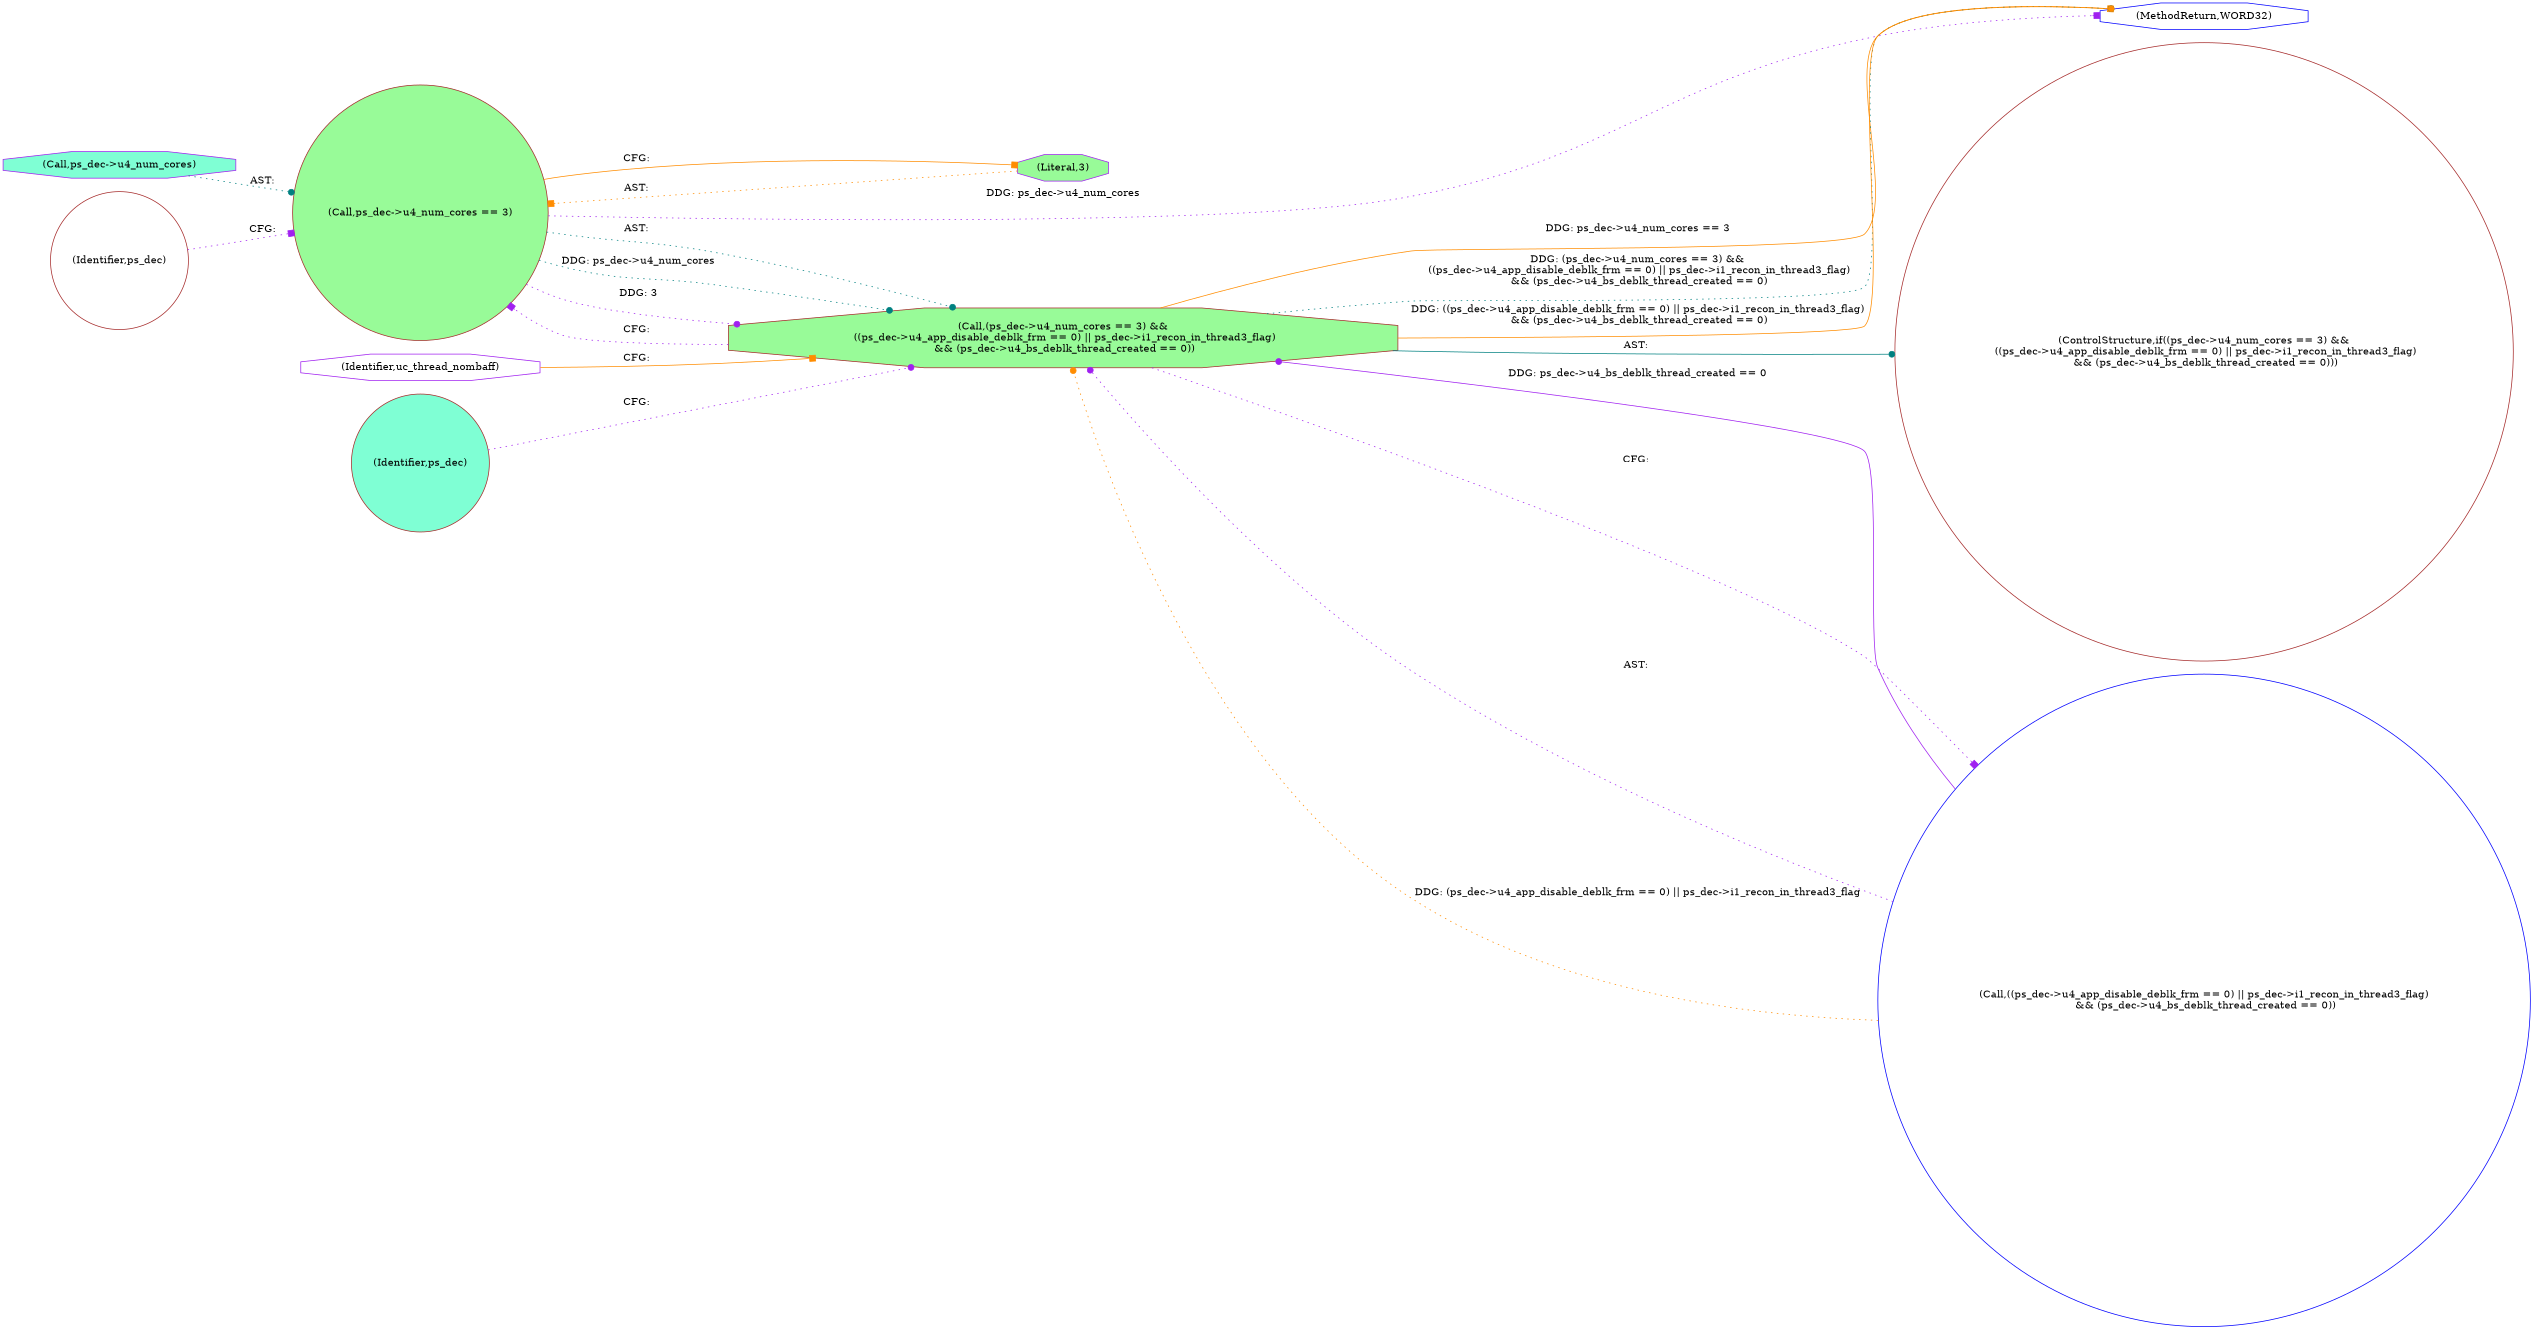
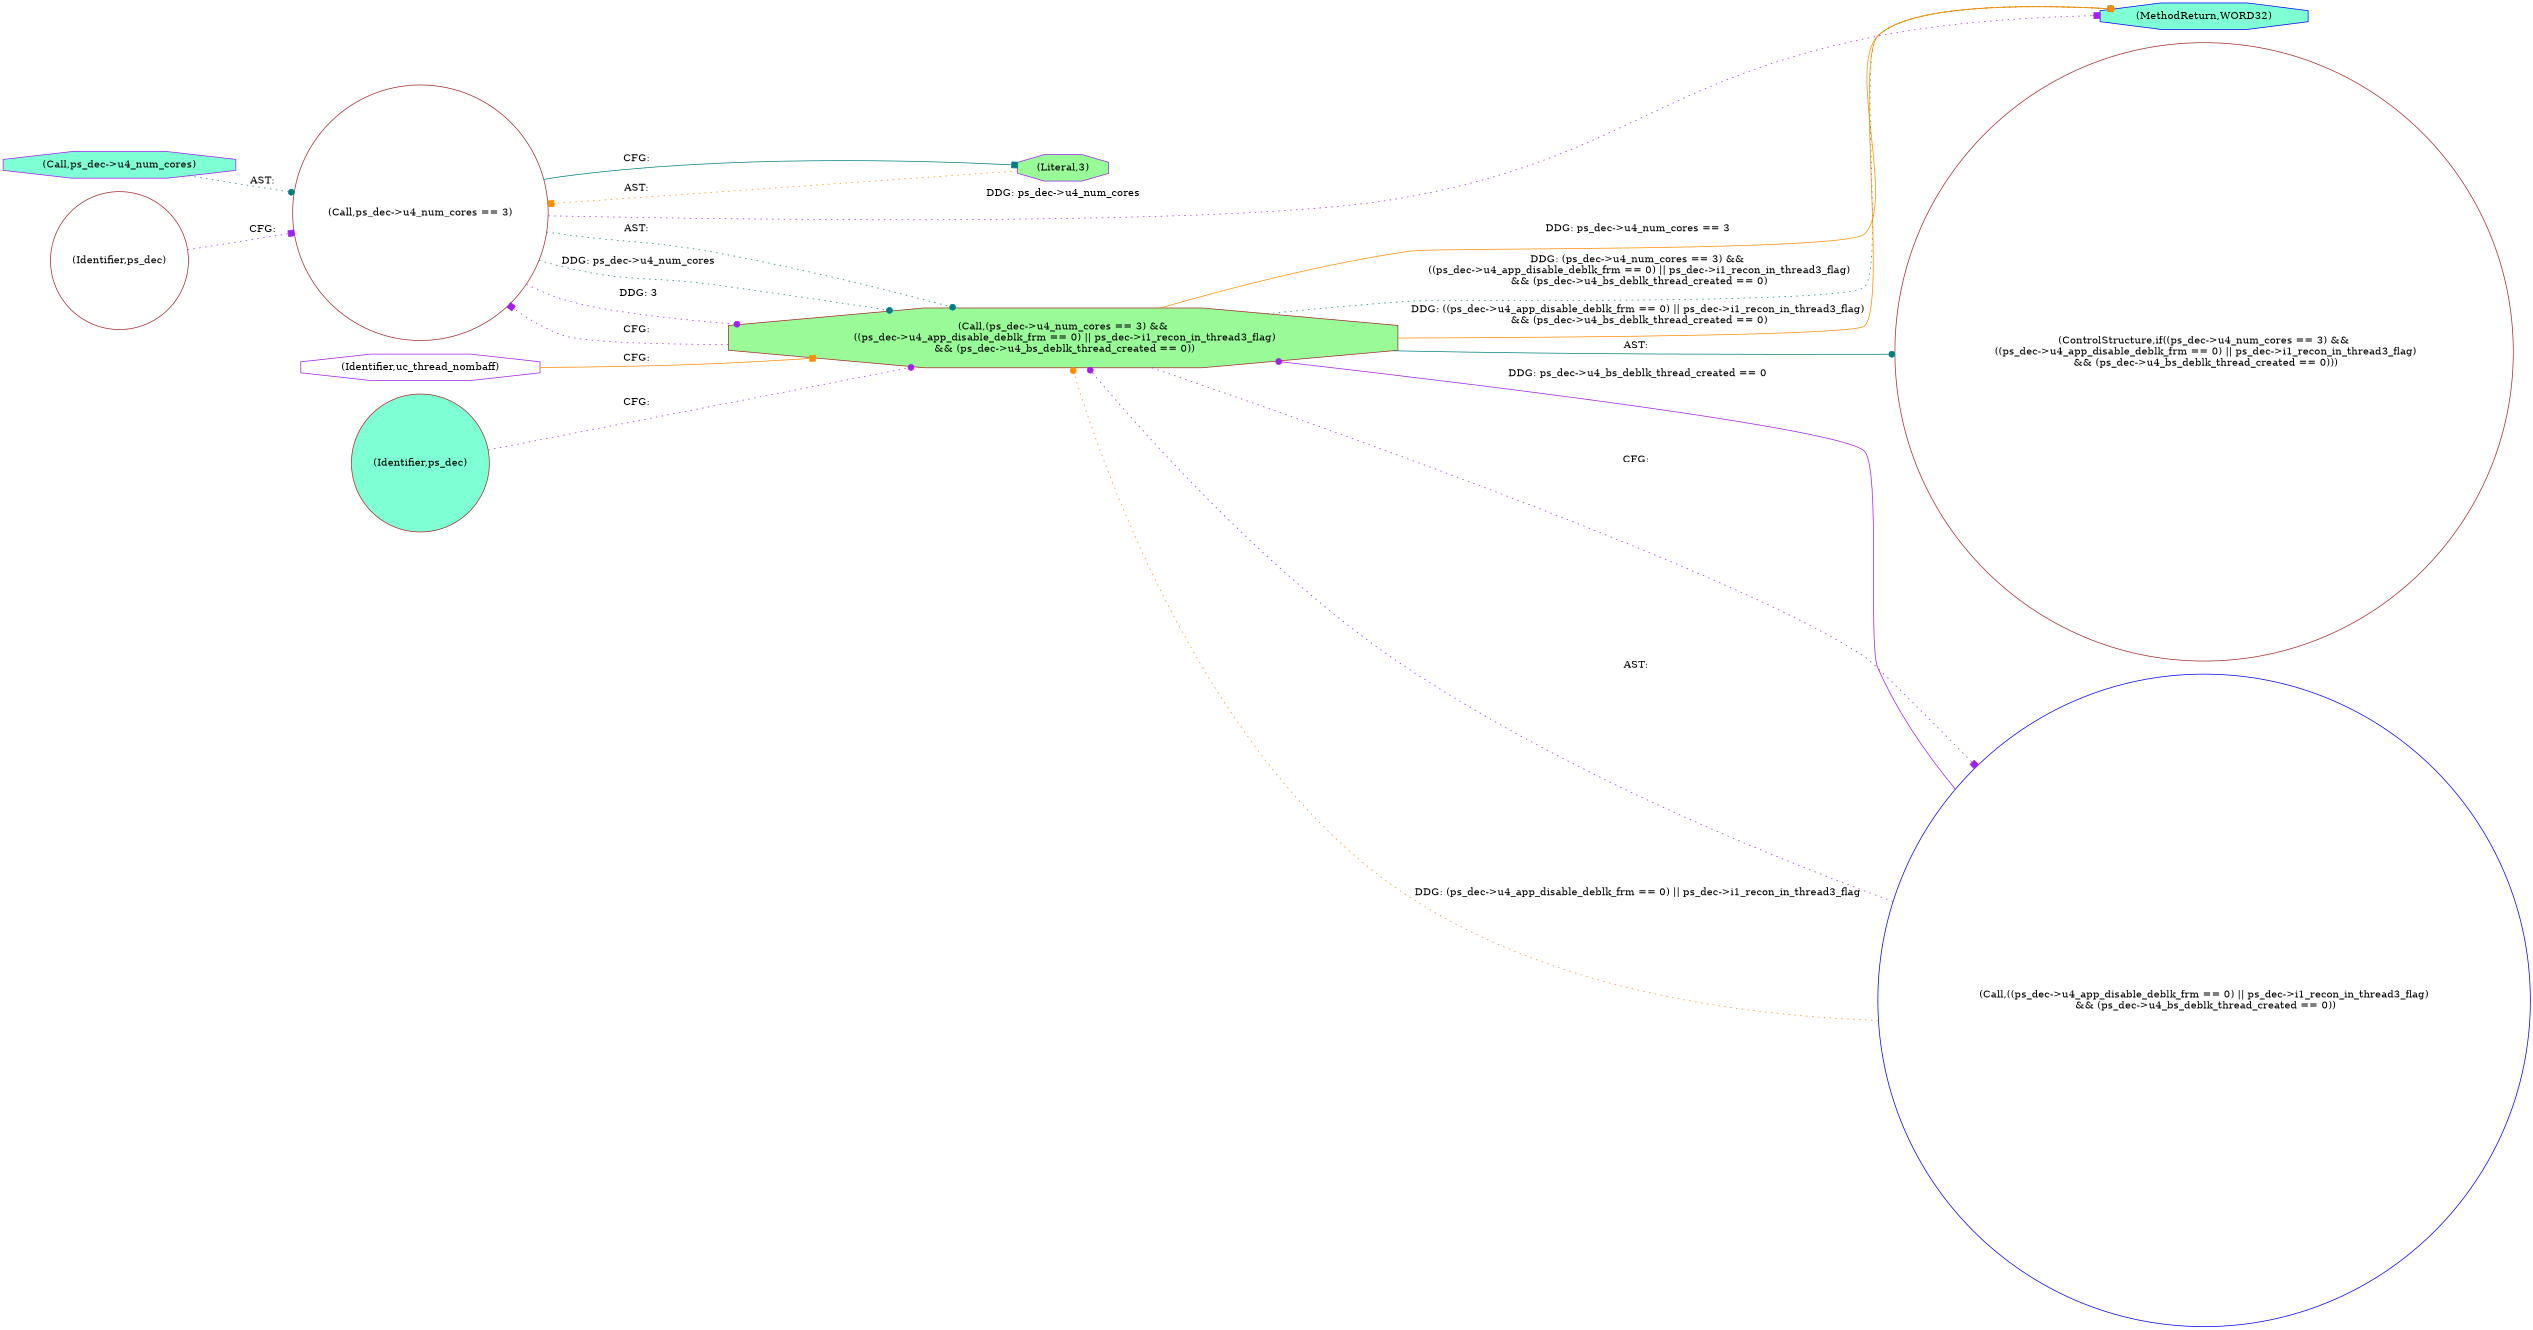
node "(MethodReturn,WORD32)": fillcolor white -> aquamarine
edge "(Call,ps_dec->u4_num_cores == 3)" -> "(Literal,3)": color darkorange -> teal
node "(Call,ps_dec->u4_num_cores == 3)": fillcolor palegreen -> white
